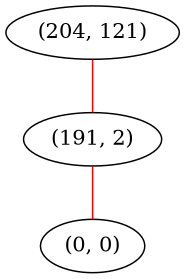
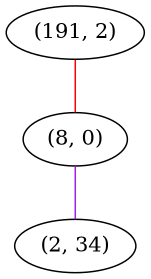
node "(204, 121)": removed
node "(2, 34)": added
node "(0, 0)": label "(0, 0)" -> "(8, 0)"
